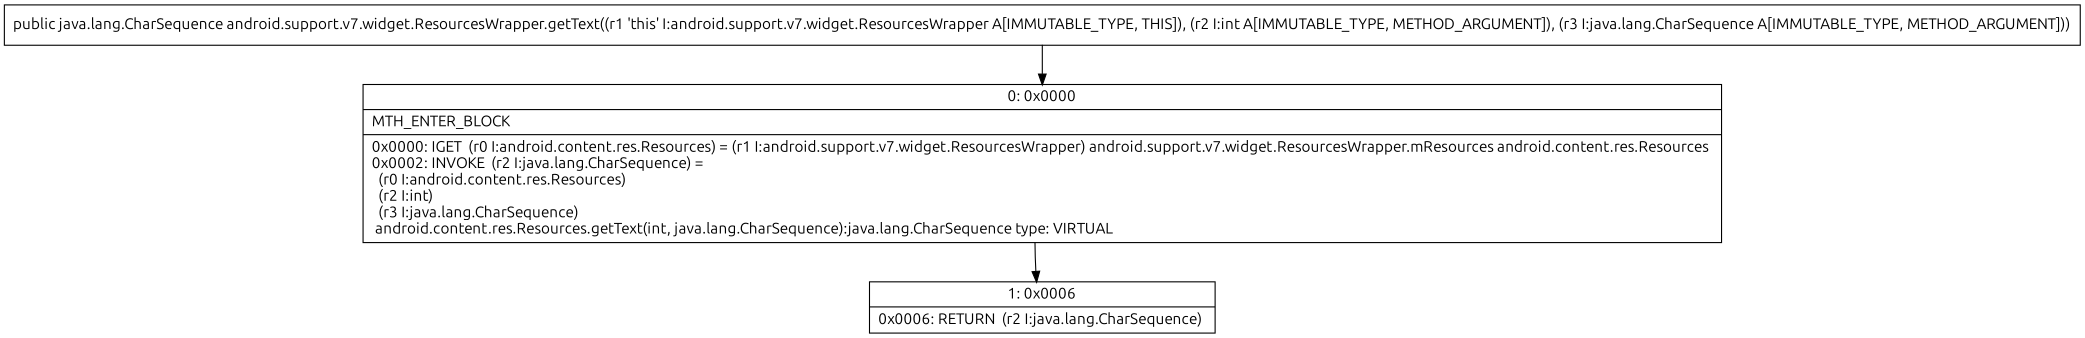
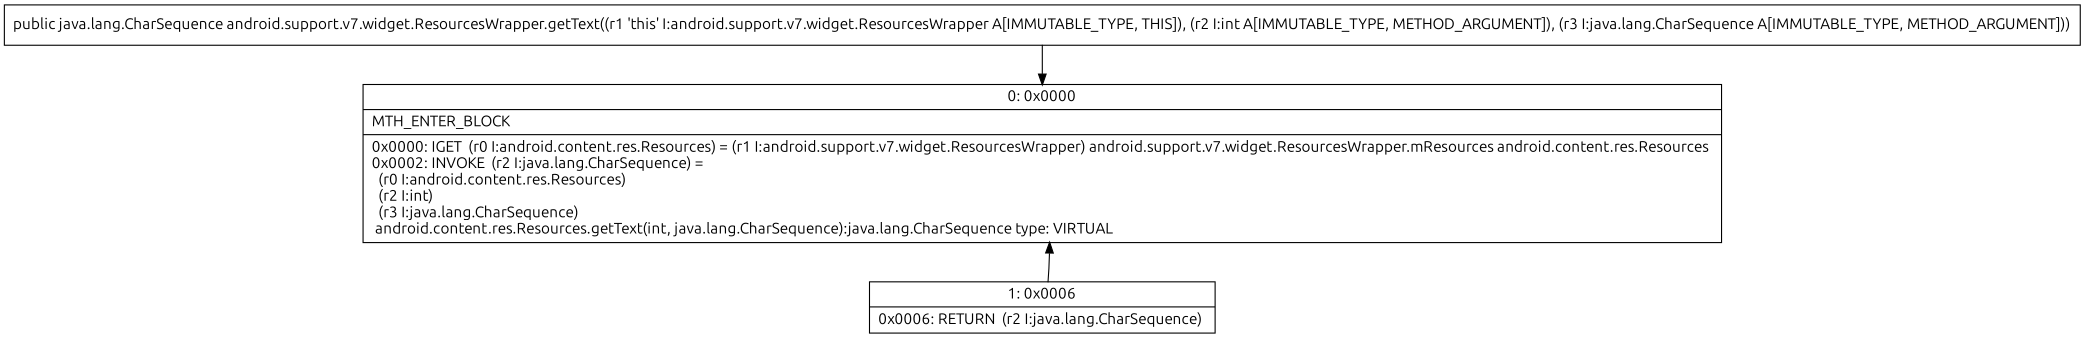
edge "0: 0x0000" -> "1: 0x0006": reversed
